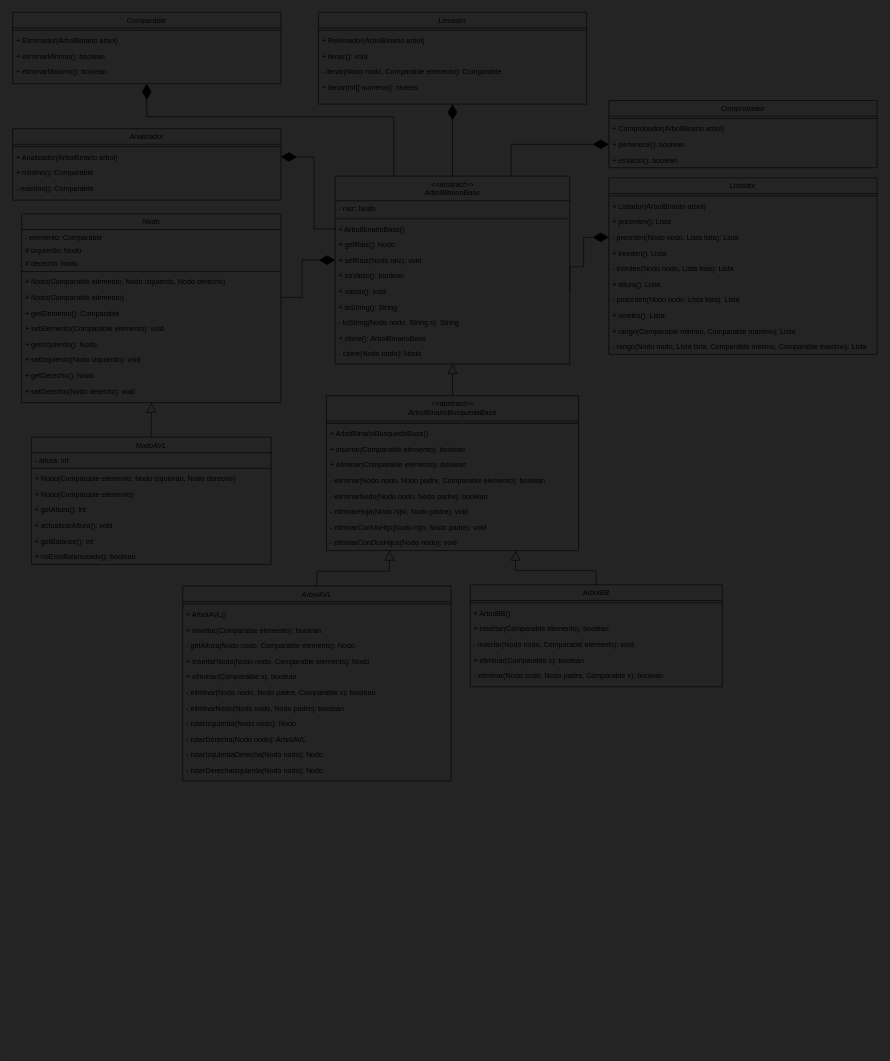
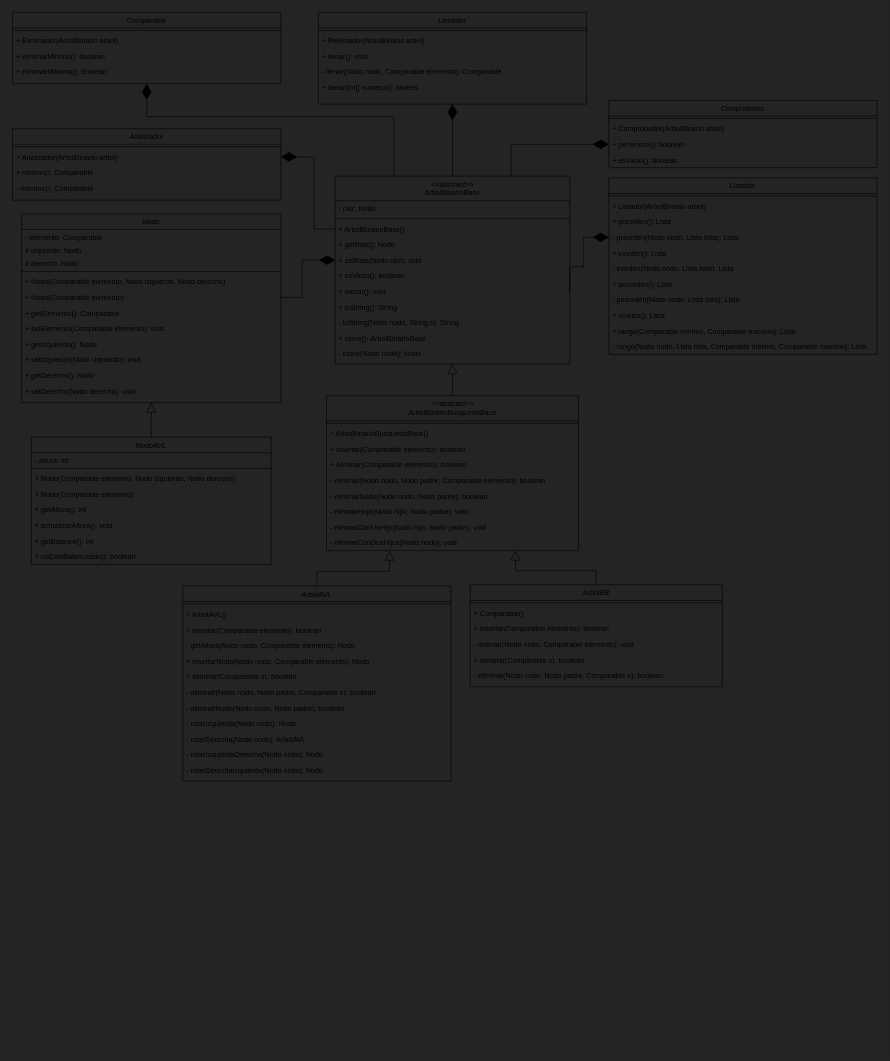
node "+ altura(): Lista": label "+ altura(): Lista" -> "+ posorden(): Lista"
node "+ ArbolBB()": label "+ ArbolBB()" -> "+ Comparable()"
